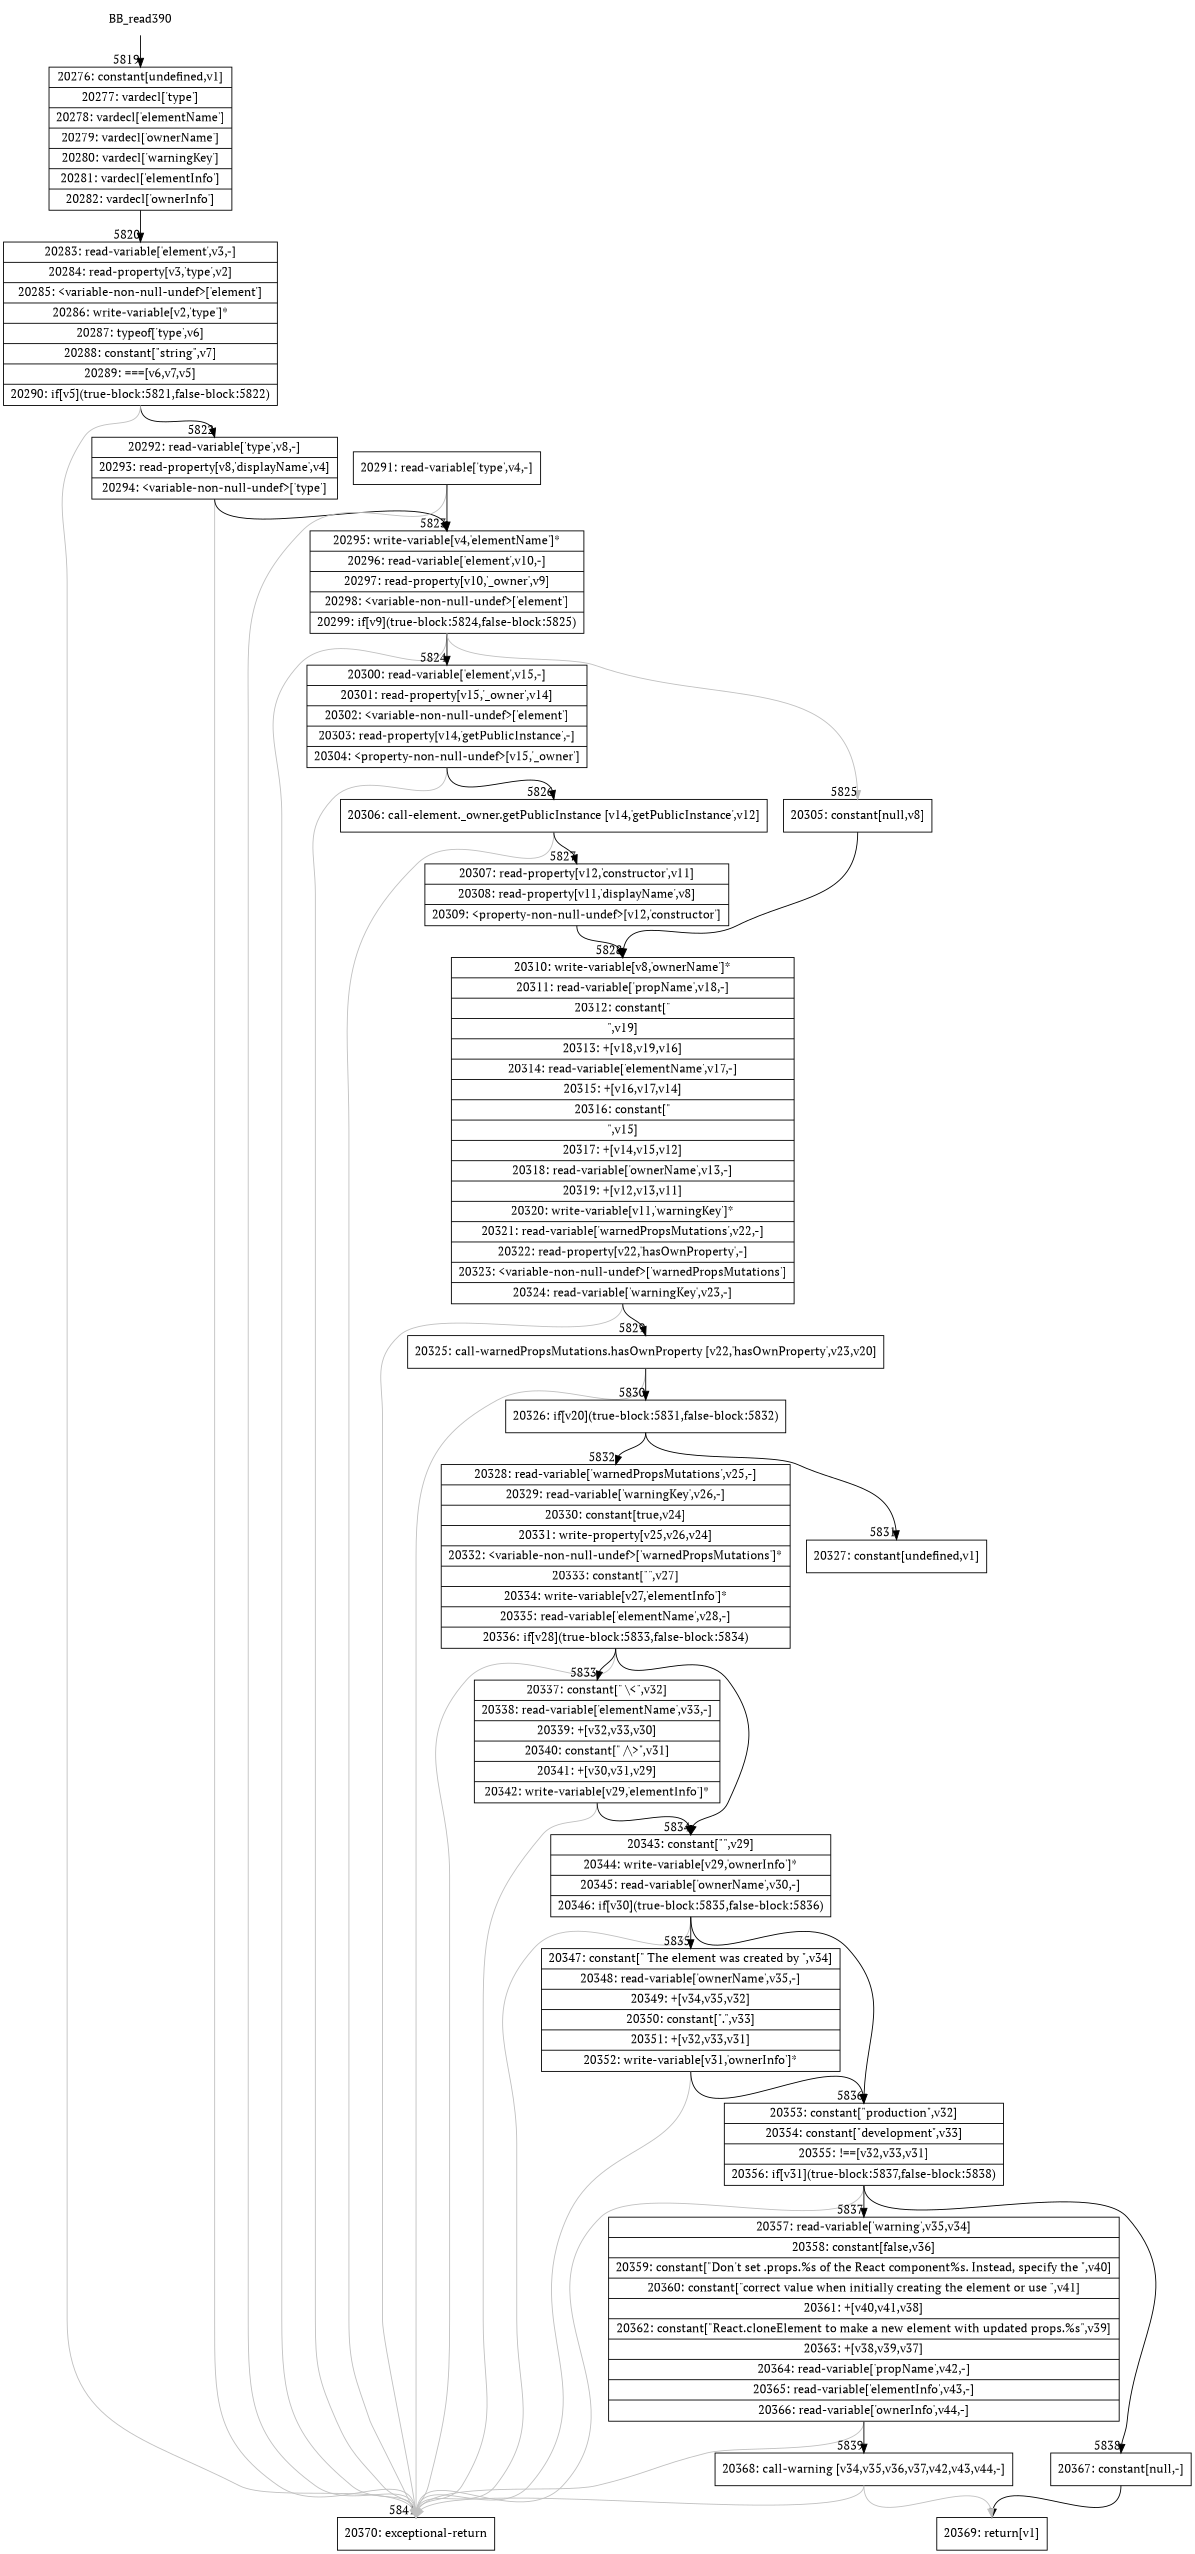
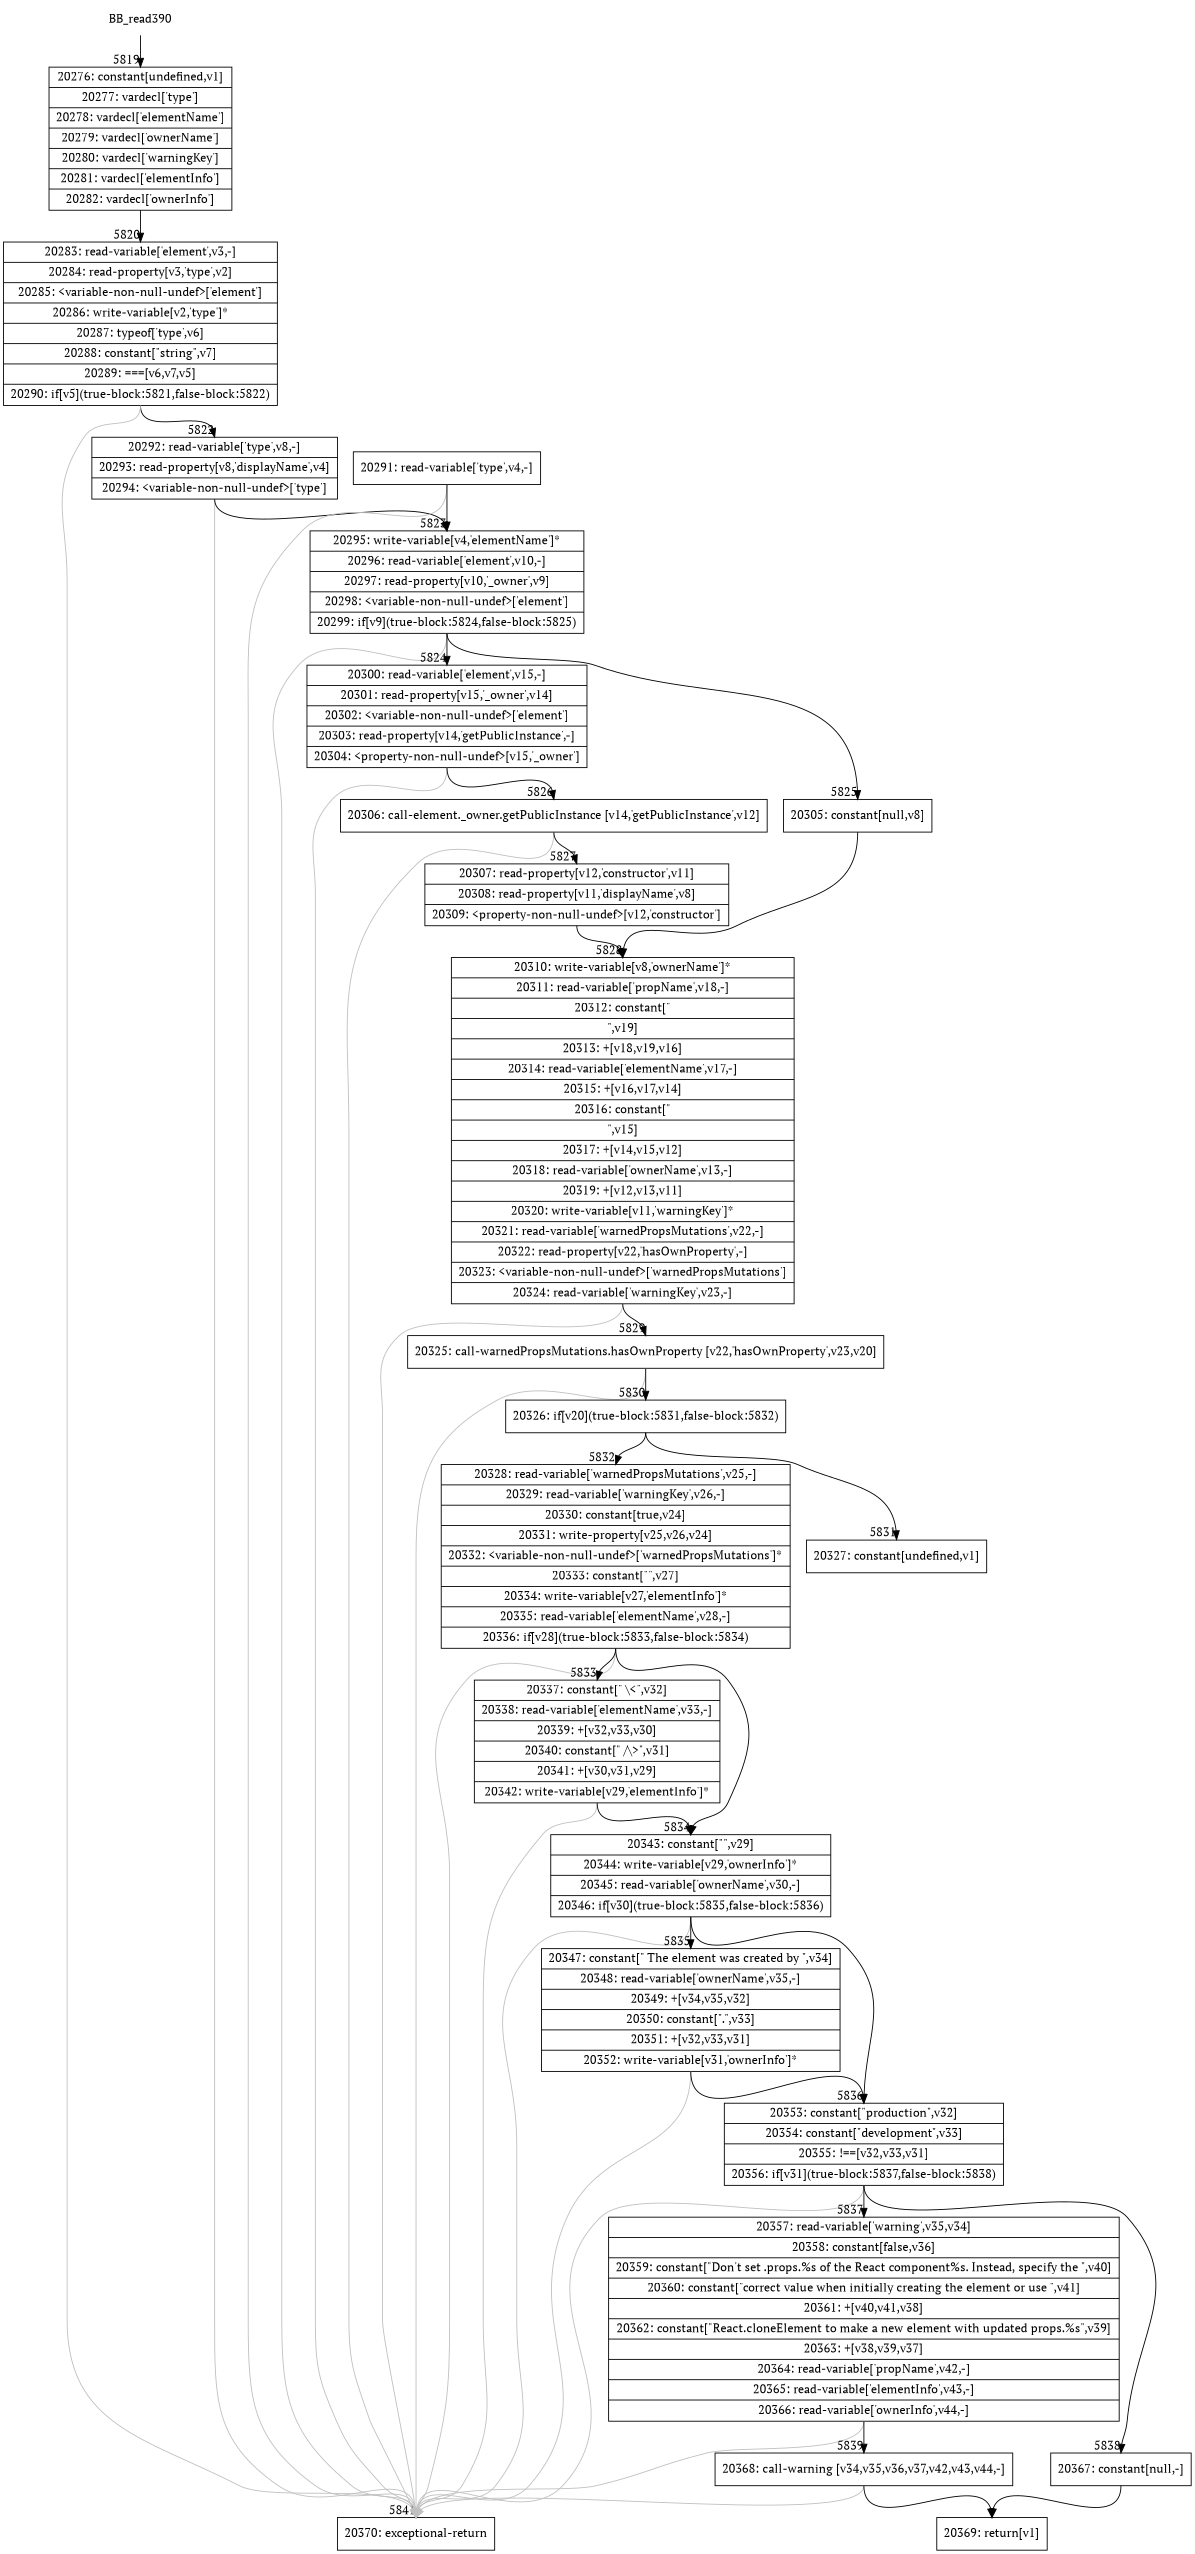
edge "20295: write-variable[v4,'elementName']*" -> "20305: constant[null,v8]": color gray -> black
edge "20368: call-warning [v34,v35,v36,v37,v42,v43,v44,-]" -> "20369: return[v1]": color gray -> black
